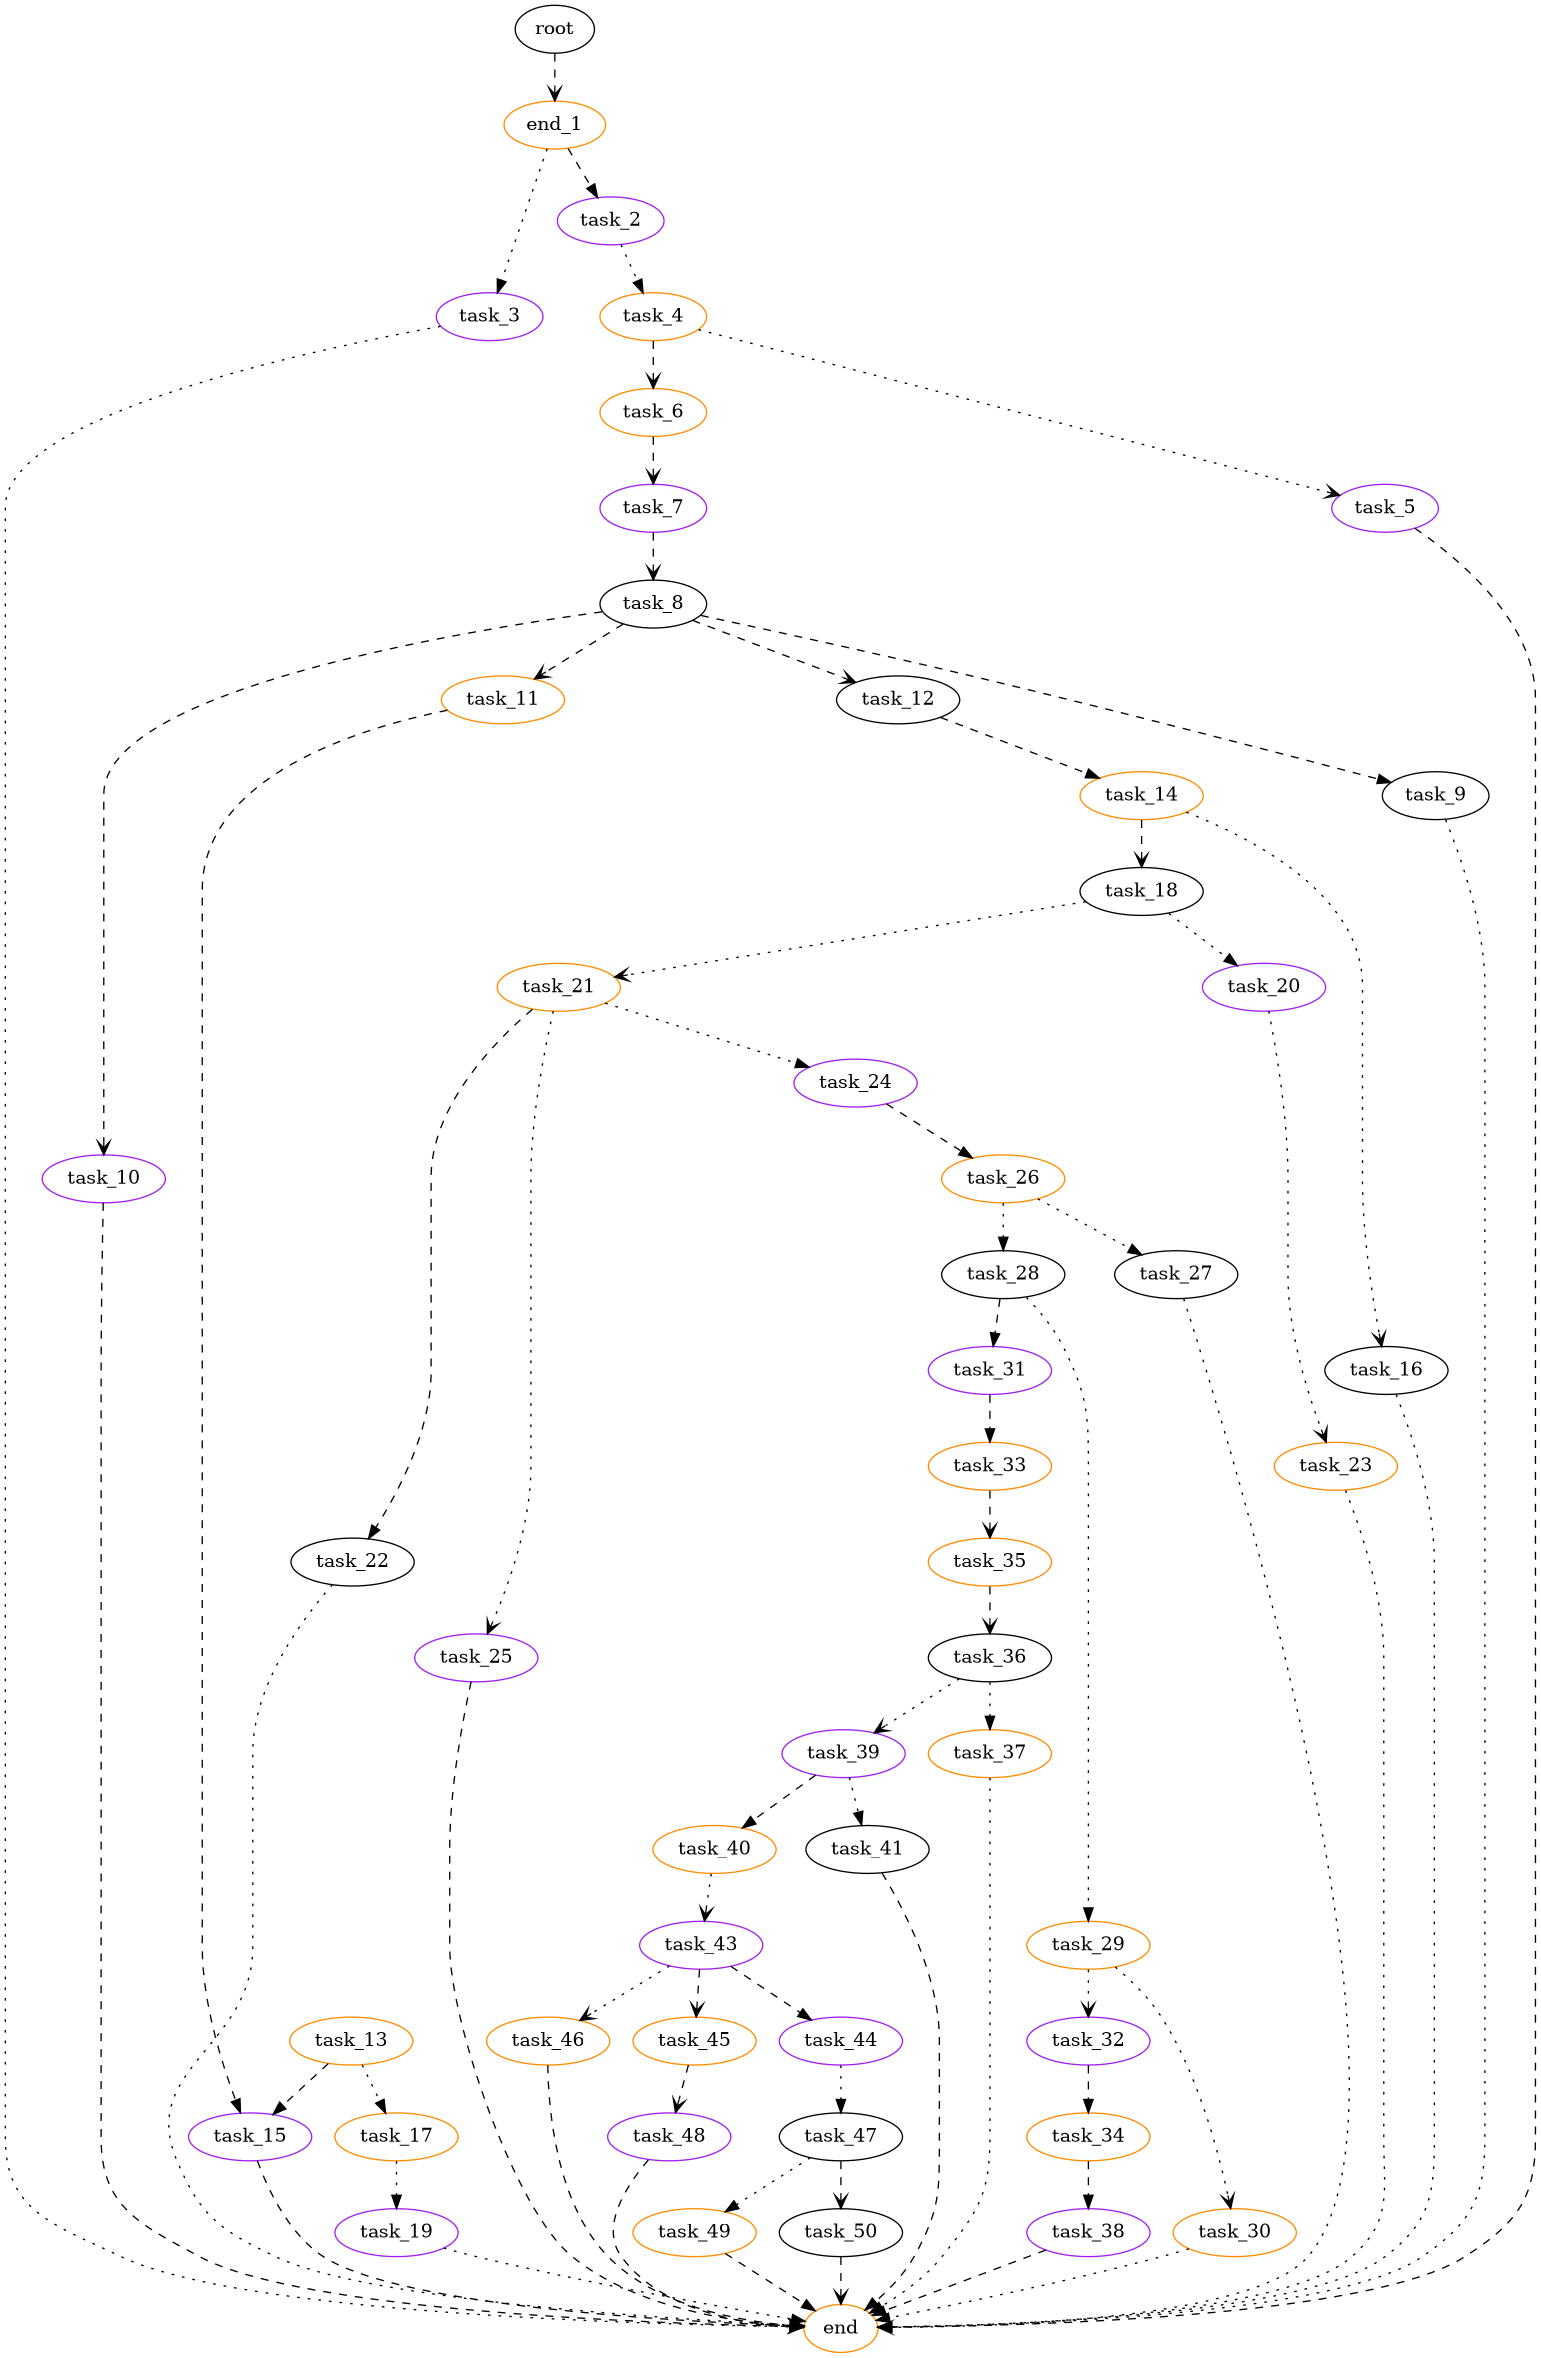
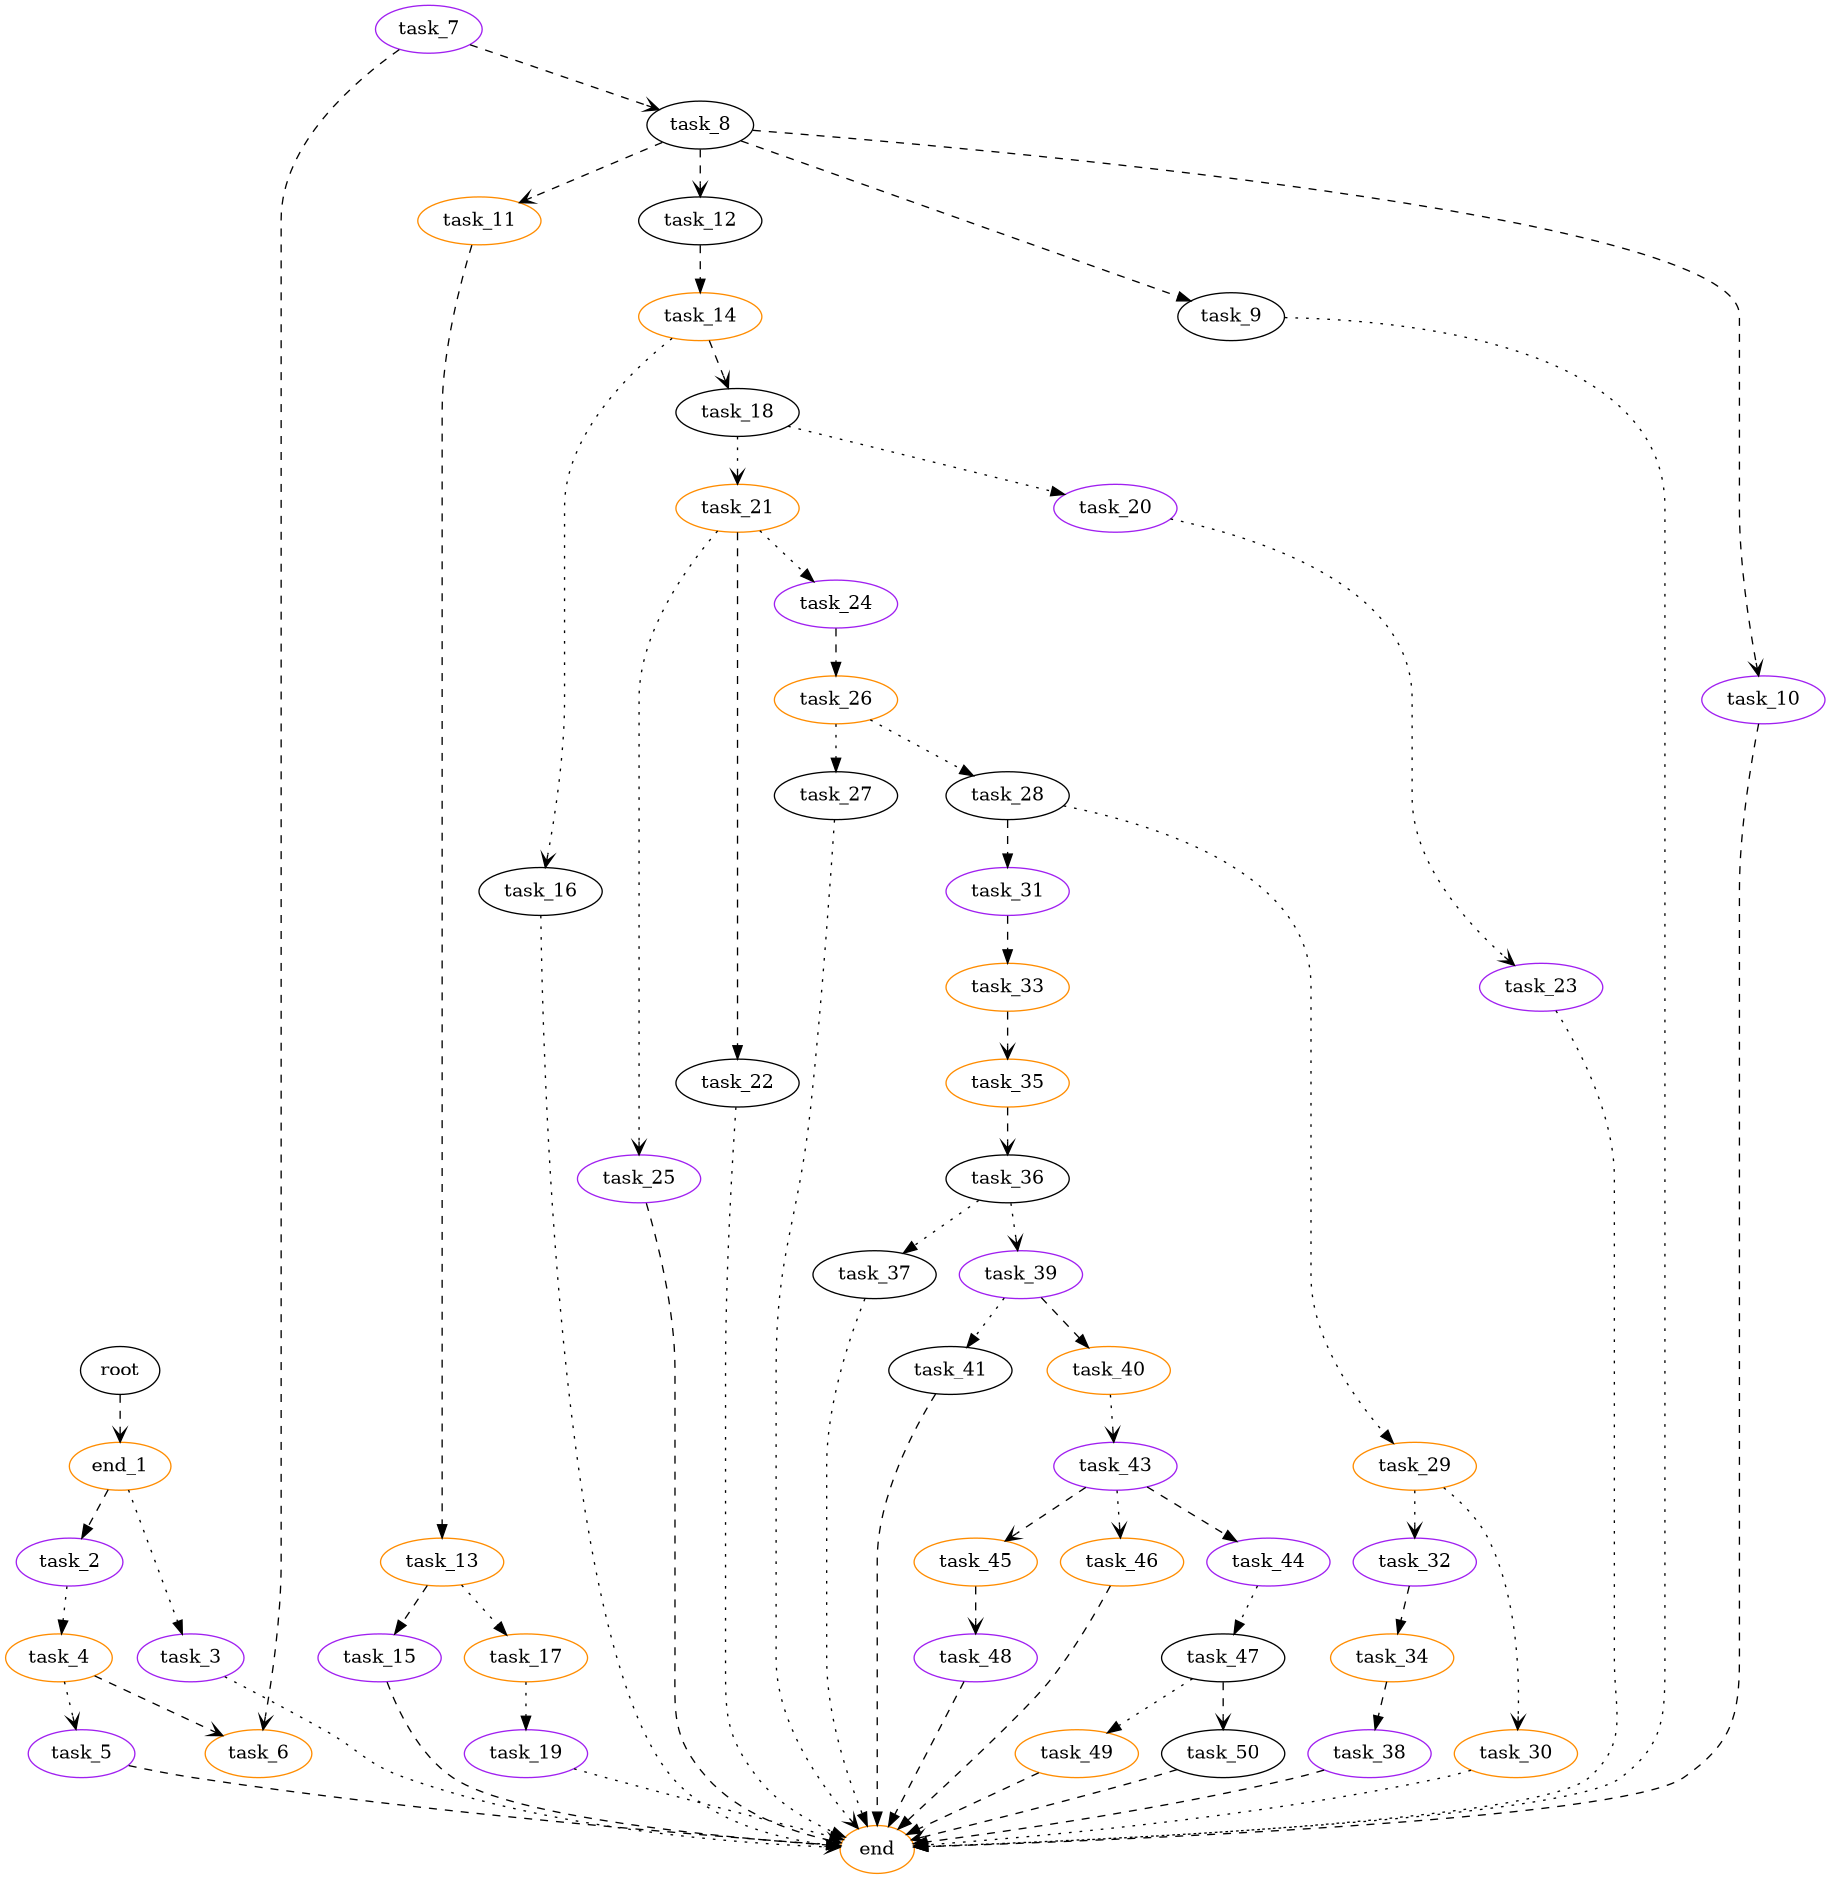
edge "task_6" -> "task_7": reversed
edge "task_11" -> "task_15": now "task_11" -> "task_13"
node "task_23": color darkorange -> purple
node "task_37": color darkorange -> black
